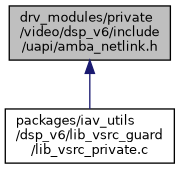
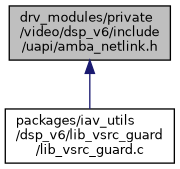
node "packages/iav_utils /dsp_v6/lib_vsrc_guard /lib_vsrc_private.c": label "packages/iav_utils /dsp_v6/lib_vsrc_guard /lib_vsrc_private.c" -> "packages/iav_utils /dsp_v6/lib_vsrc_guard /lib_vsrc_guard.c"
